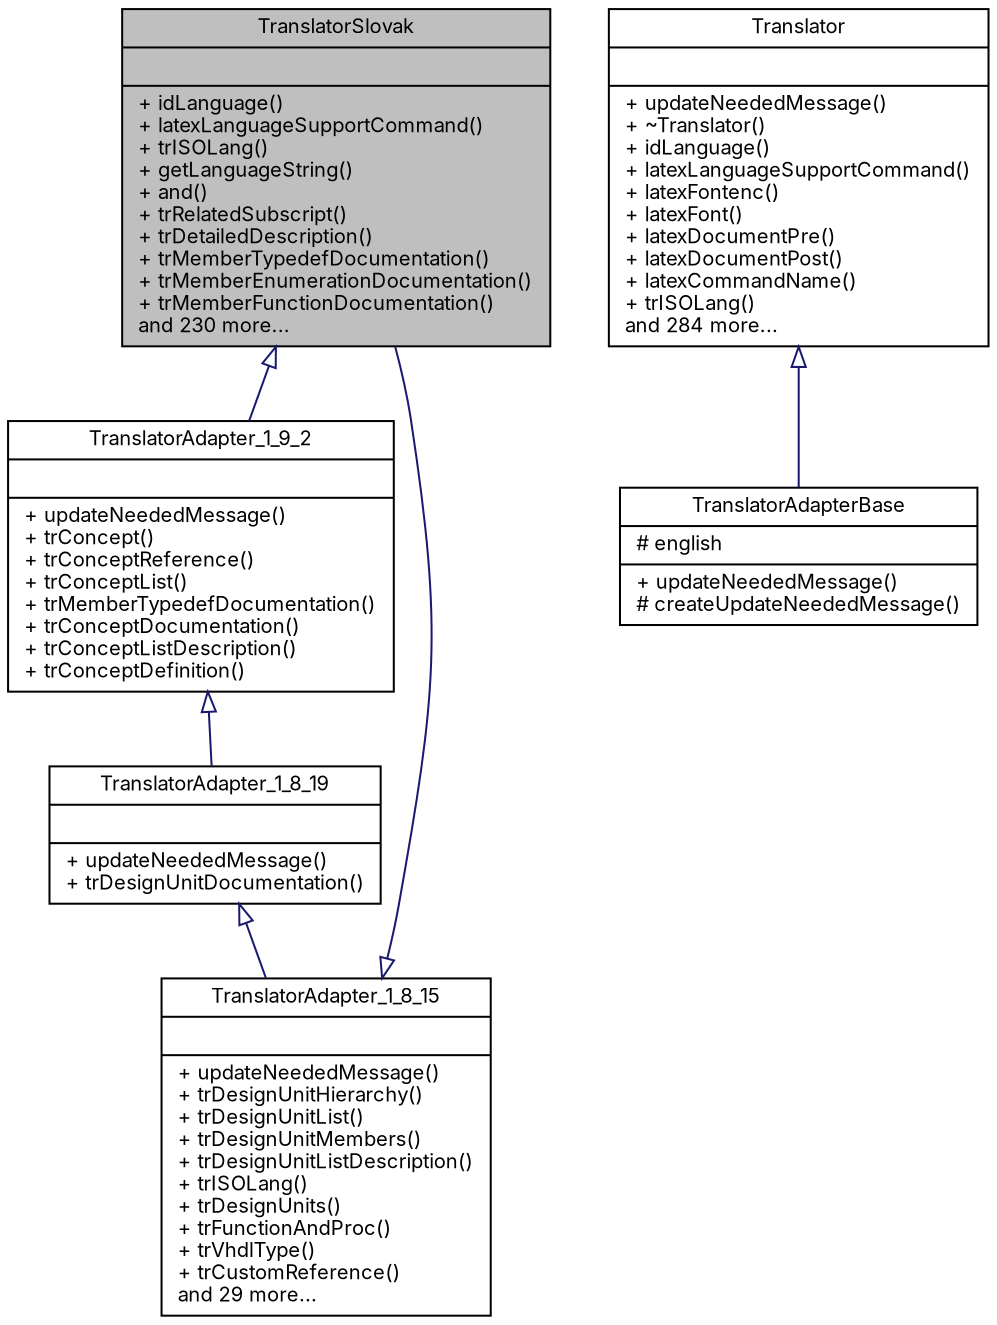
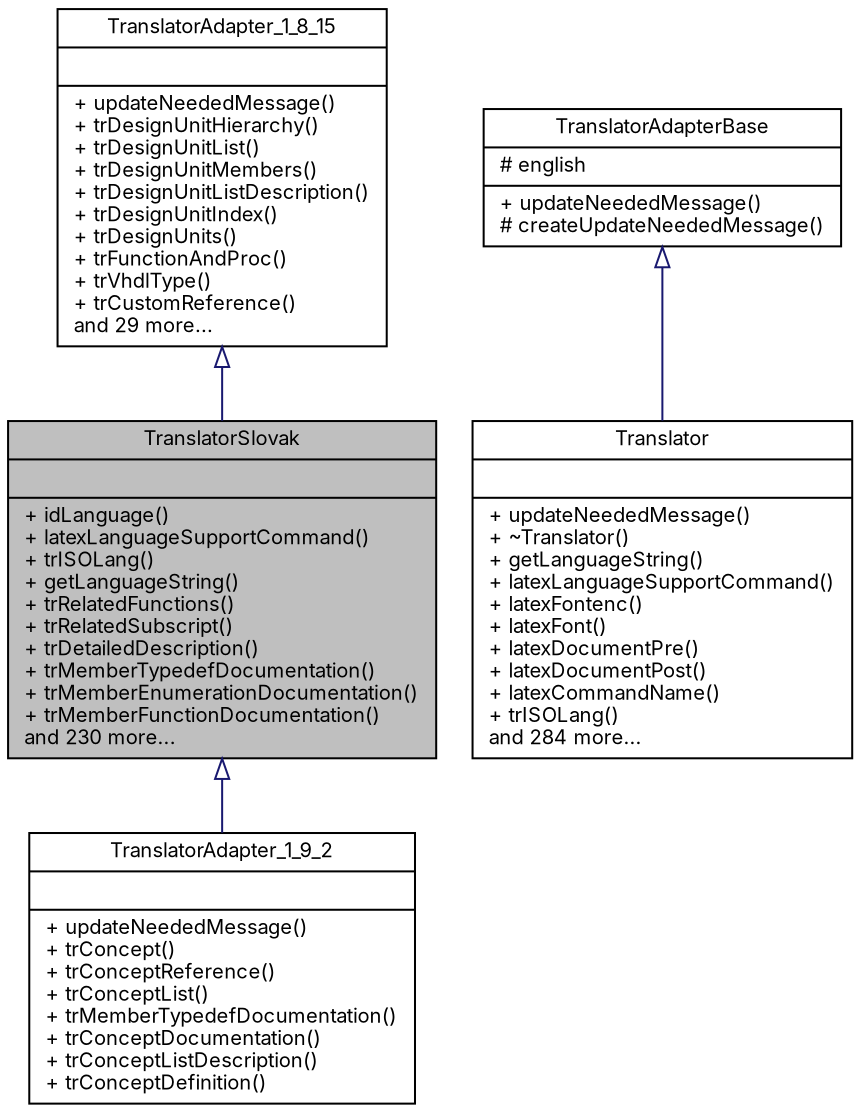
node "Translator": text "+ idLanguage()" -> "+ getLanguageString()"
node "TranslatorSlovak": text "+ and()" -> "+ trRelatedFunctions()"
edge "TranslatorAdapterBase" -> "Translator": reversed
node "TranslatorAdapter_1_8_19": removed
node "TranslatorAdapter_1_8_15": text "+ trISOLang()" -> "+ trDesignUnitIndex()"
